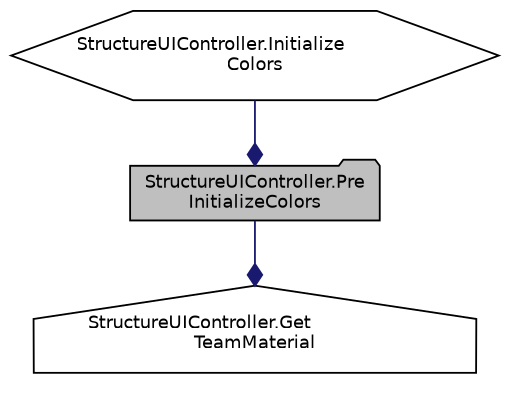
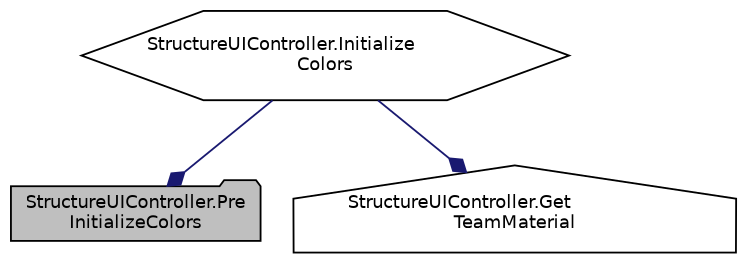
edge "StructureUIController.Pre InitializeColors" -> "StructureUIController.Get TeamMaterial": now "StructureUIController.Initialize Colors" -> "StructureUIController.Get TeamMaterial"
